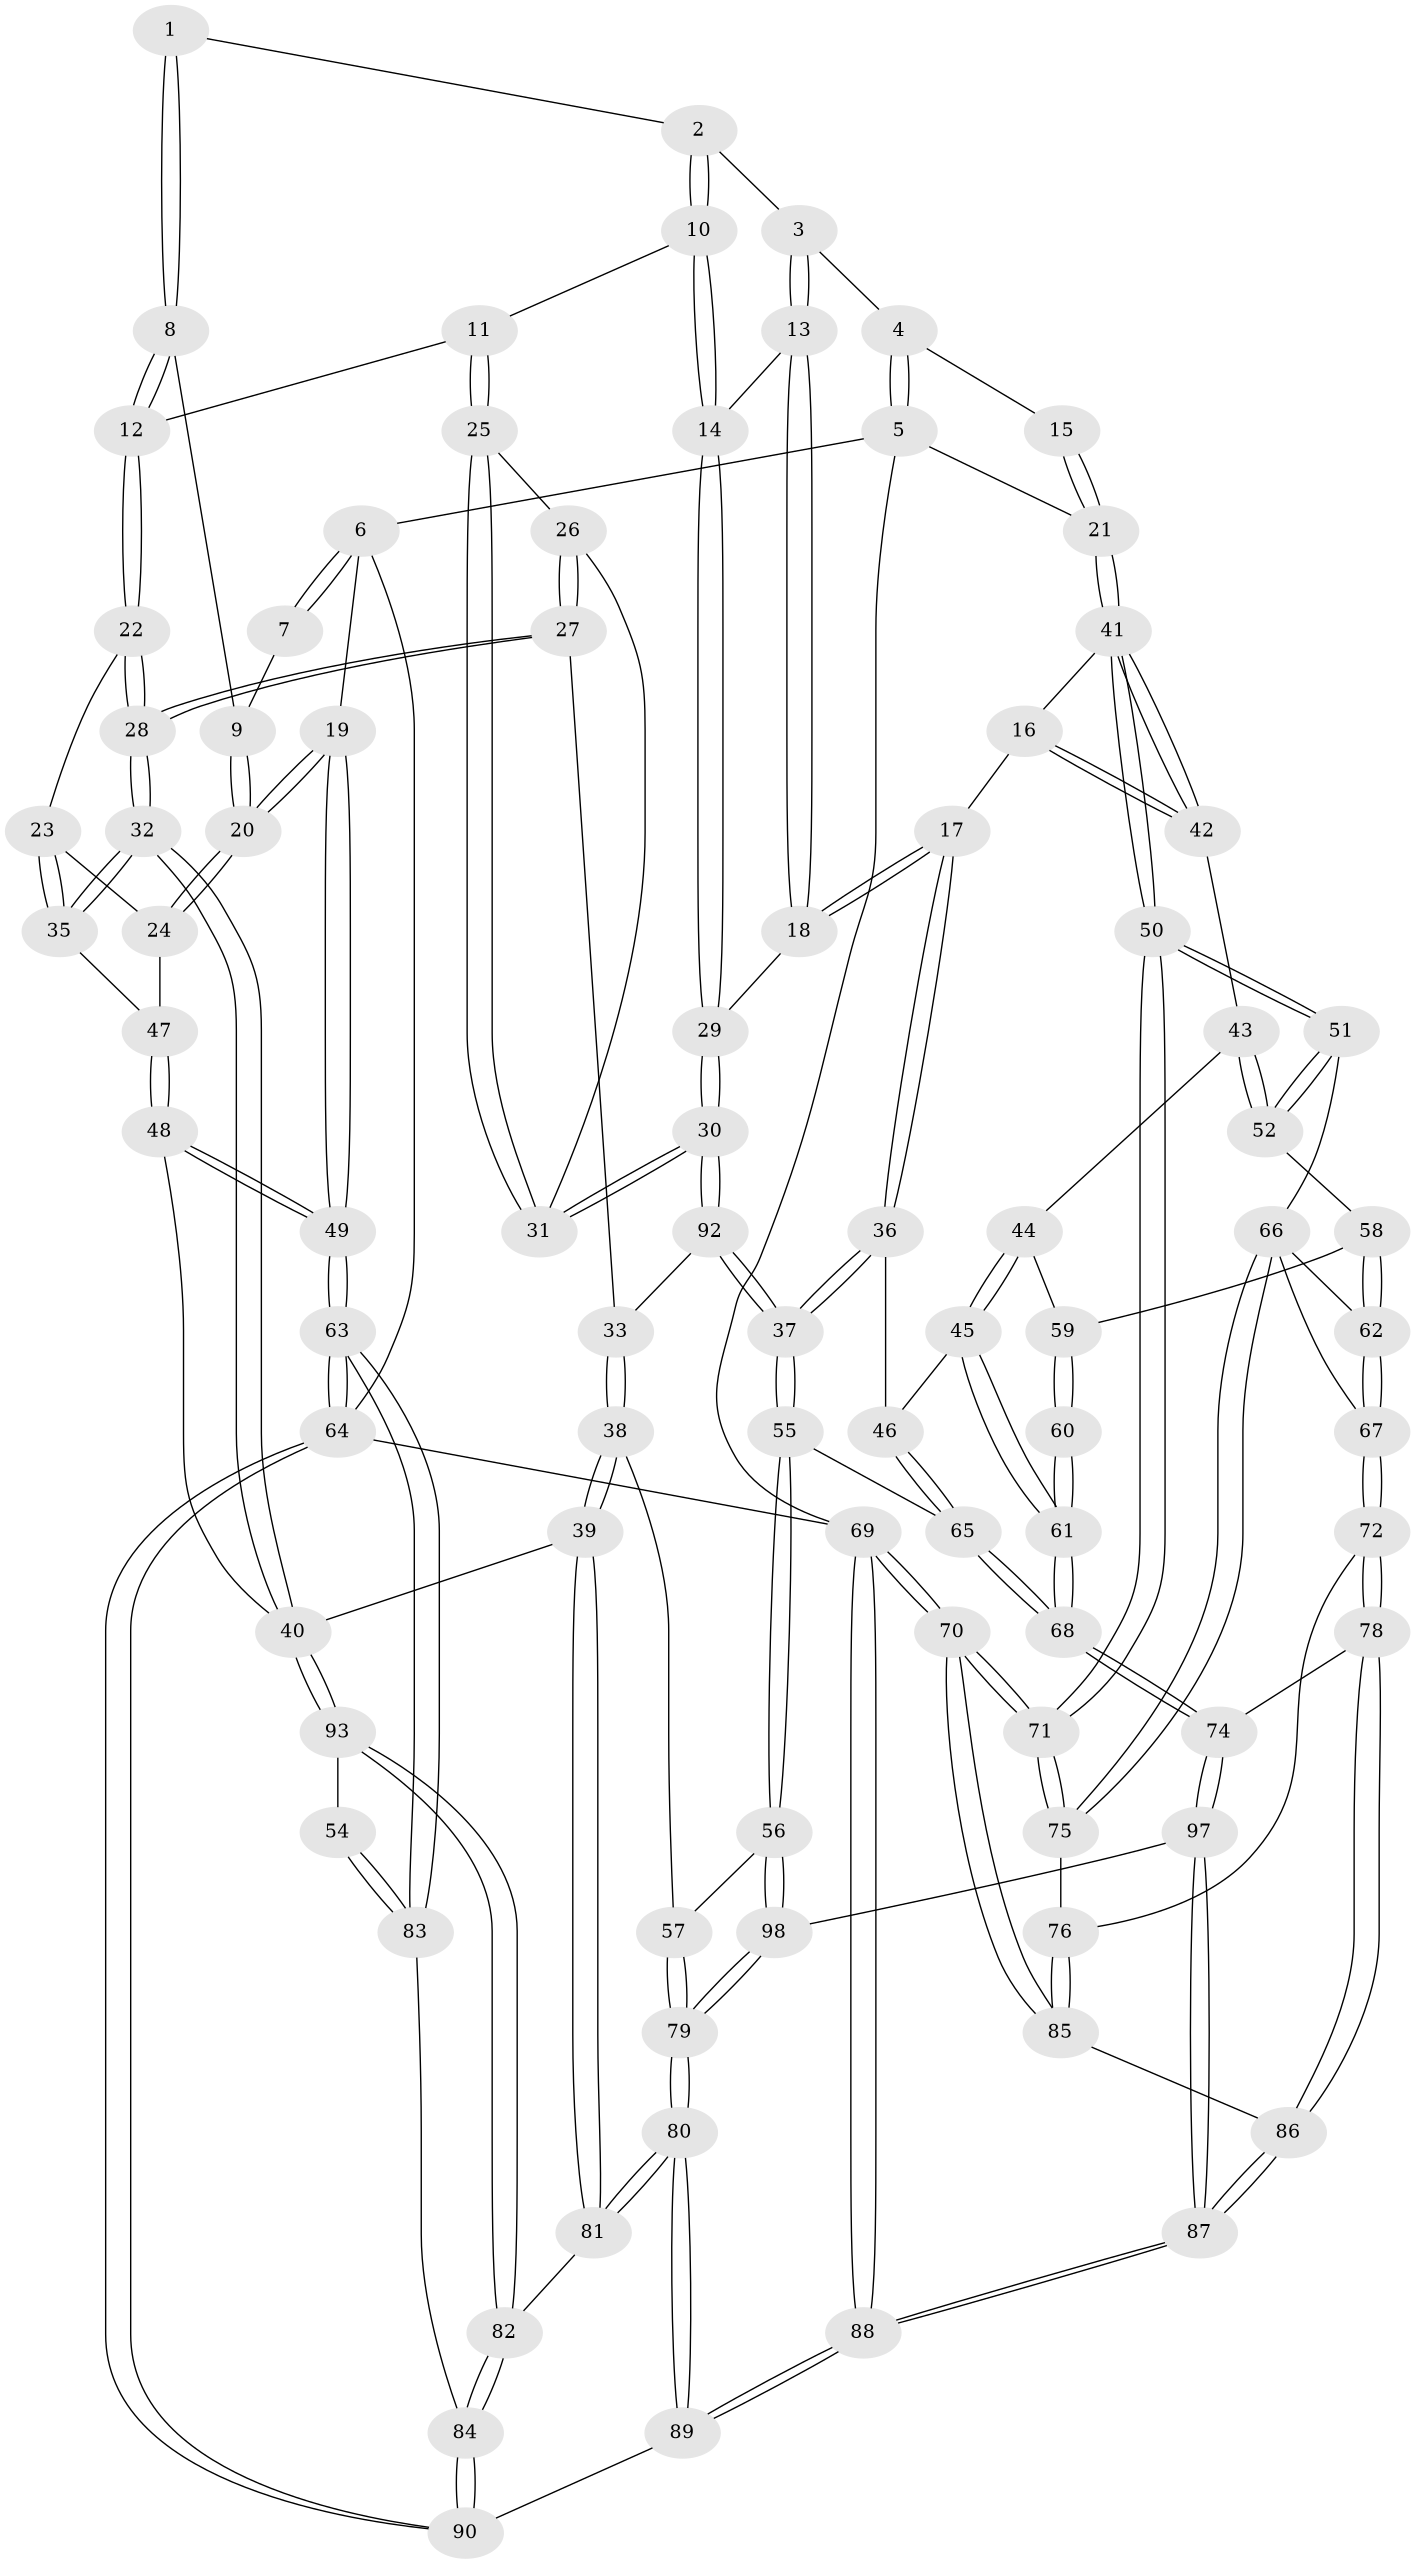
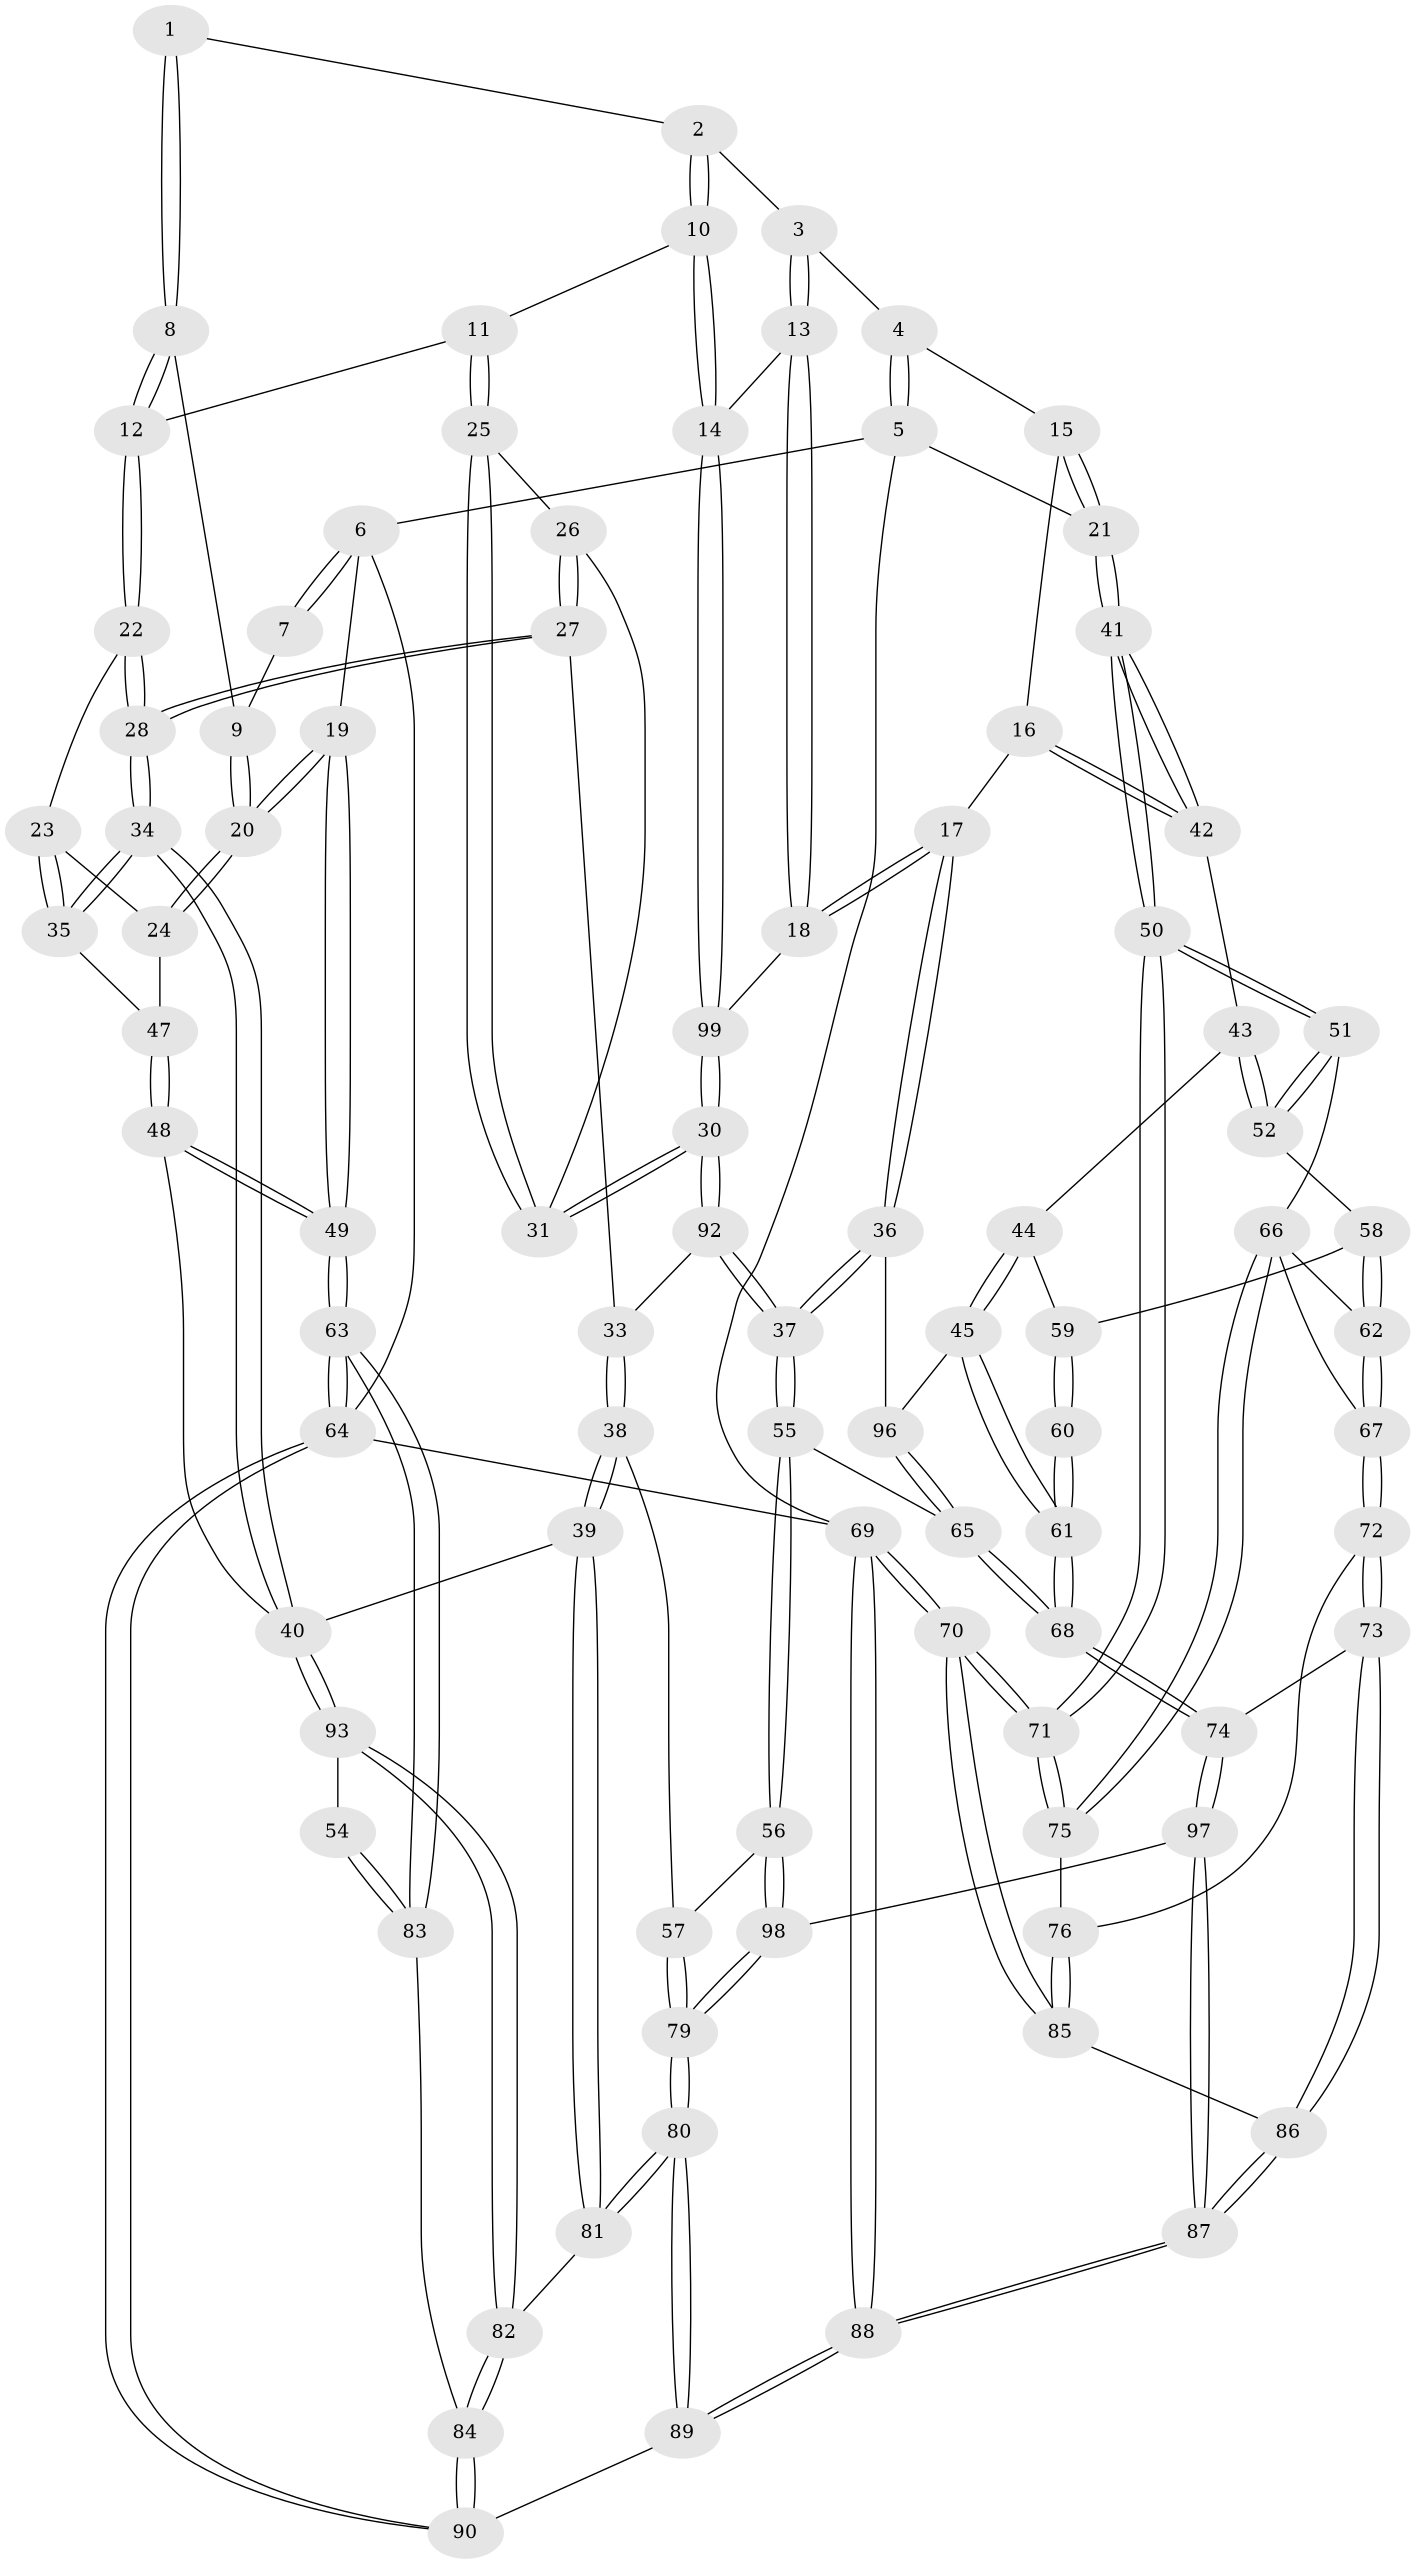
edge "41" -- "16": now "15" -- "16"
node "32": label "32" -> "34"
node "29": label "29" -> "99"
node "46": label "46" -> "96"
node "78": label "78" -> "73"
